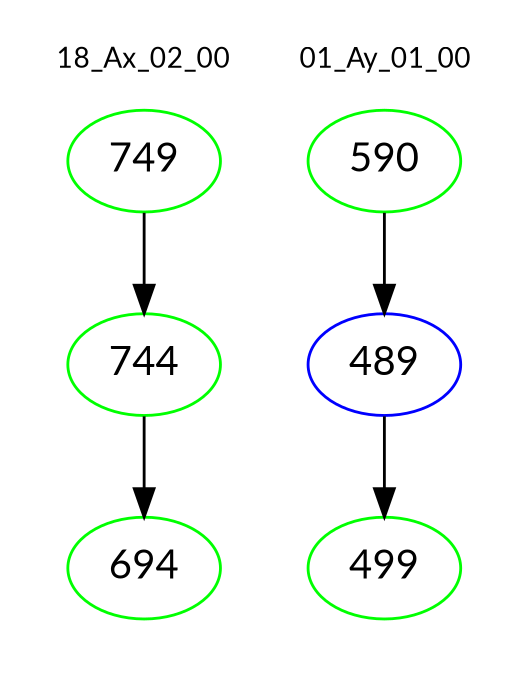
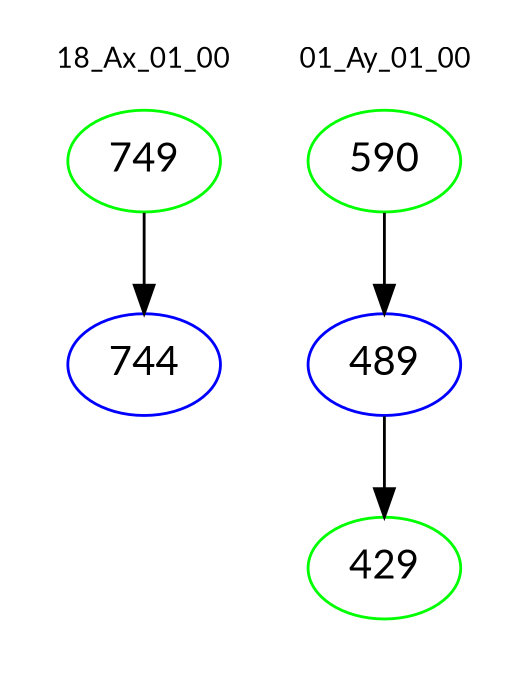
cluster "18_Ax_02_00": label "18_Ax_02_00" -> "18_Ax_01_00"
node "744": color green -> blue
node "694": removed
node "499": label "499" -> "429"
